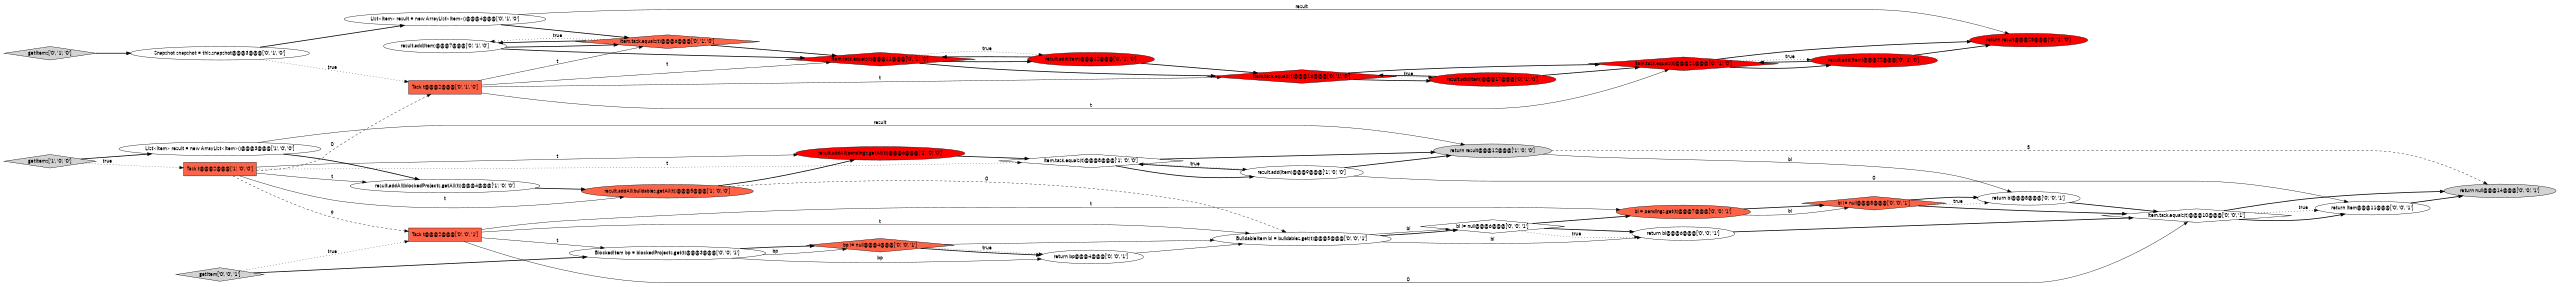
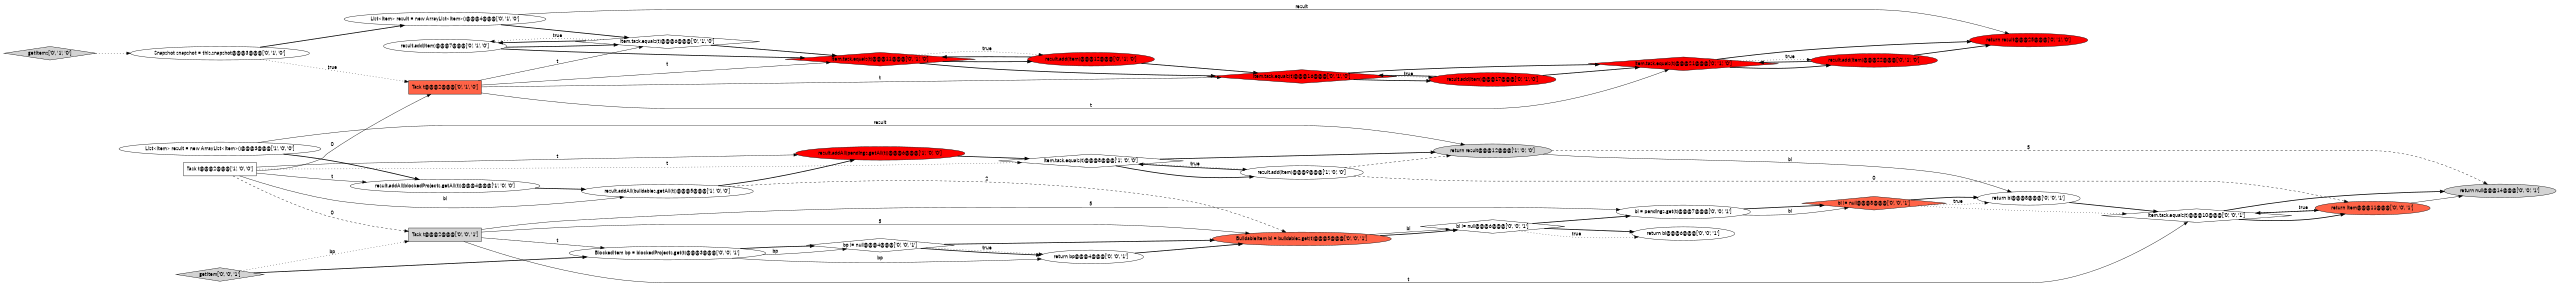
node "item.task.equals(t)@@@6@@@['0', '1', '0']": fillcolor tomato -> white
edge "getItems['0', '1', '0']" -> "Snapshot snapshot = this.snapshot@@@3@@@['0', '1', '0']": style bold -> dotted
edge "Task t@@@2@@@['1', '0', '0']" -> "Task t@@@2@@@['0', '1', '0']": style dashed -> solid
node "getItems['1', '0', '0']": removed
edge "result.add(item)@@@9@@@['1', '0', '0']" -> "return result@@@12@@@['1', '0', '0']": style bold -> dashed
node "Task t@@@2@@@['1', '0', '0']": fillcolor tomato -> white
edge "result.addAll(buildables.getAll(t))@@@5@@@['1', '0', '0']" -> "BuildableItem bi = buildables.get(t)@@@5@@@['0', '0', '1']": label "0" -> "2"
edge "result.add(item)@@@9@@@['1', '0', '0']" -> "return item@@@11@@@['0', '0', '1']": style solid -> dashed
node "result.addAll(buildables.getAll(t))@@@5@@@['1', '0', '0']": fillcolor tomato -> white
edge "Task t@@@2@@@['1', '0', '0']" -> "result.addAll(buildables.getAll(t))@@@5@@@['1', '0', '0']": label "t" -> "bi"
edge "return item@@@11@@@['0', '0', '1']" -> "return null@@@14@@@['0', '0', '1']": style bold -> solid
edge "Task t@@@2@@@['0', '0', '1']" -> "bi = pendings.get(t)@@@7@@@['0', '0', '1']": label "t" -> "5"
node "return item@@@11@@@['0', '0', '1']": fillcolor white -> tomato
edge "bi != null@@@8@@@['0', '0', '1']" -> "item.task.equals(t)@@@10@@@['0', '0', '1']": style bold -> dotted
node "bi = pendings.get(t)@@@7@@@['0', '0', '1']": fillcolor tomato -> white
edge "Task t@@@2@@@['1', '0', '0']" -> "Task t@@@2@@@['0', '0', '1']": label "9" -> "0"
edge "Task t@@@2@@@['0', '0', '1']" -> "BuildableItem bi = buildables.get(t)@@@5@@@['0', '0', '1']": label "t" -> "5"
edge "return bi@@@6@@@['0', '0', '1']" -> "item.task.equals(t)@@@10@@@['0', '0', '1']": now "return item@@@11@@@['0', '0', '1']" -> "item.task.equals(t)@@@10@@@['0', '0', '1']"
node "Task t@@@2@@@['0', '0', '1']": fillcolor tomato -> lightgray
node "BuildableItem bi = buildables.get(t)@@@5@@@['0', '0', '1']": fillcolor white -> tomato
edge "bp != null@@@4@@@['0', '0', '1']" -> "BuildableItem bi = buildables.get(t)@@@5@@@['0', '0', '1']": style solid -> bold
edge "BuildableItem bi = buildables.get(t)@@@5@@@['0', '0', '1']" -> "return bi@@@6@@@['0', '0', '1']": removed, label "bi"
node "bp != null@@@4@@@['0', '0', '1']": fillcolor tomato -> white
edge "return bp@@@4@@@['0', '0', '1']" -> "BuildableItem bi = buildables.get(t)@@@5@@@['0', '0', '1']": style solid -> bold
edge "getItem['0', '0', '1']" -> "Task t@@@2@@@['0', '0', '1']": label "true" -> "bp"
edge "Task t@@@2@@@['0', '0', '1']" -> "item.task.equals(t)@@@10@@@['0', '0', '1']": label "0" -> "t"
